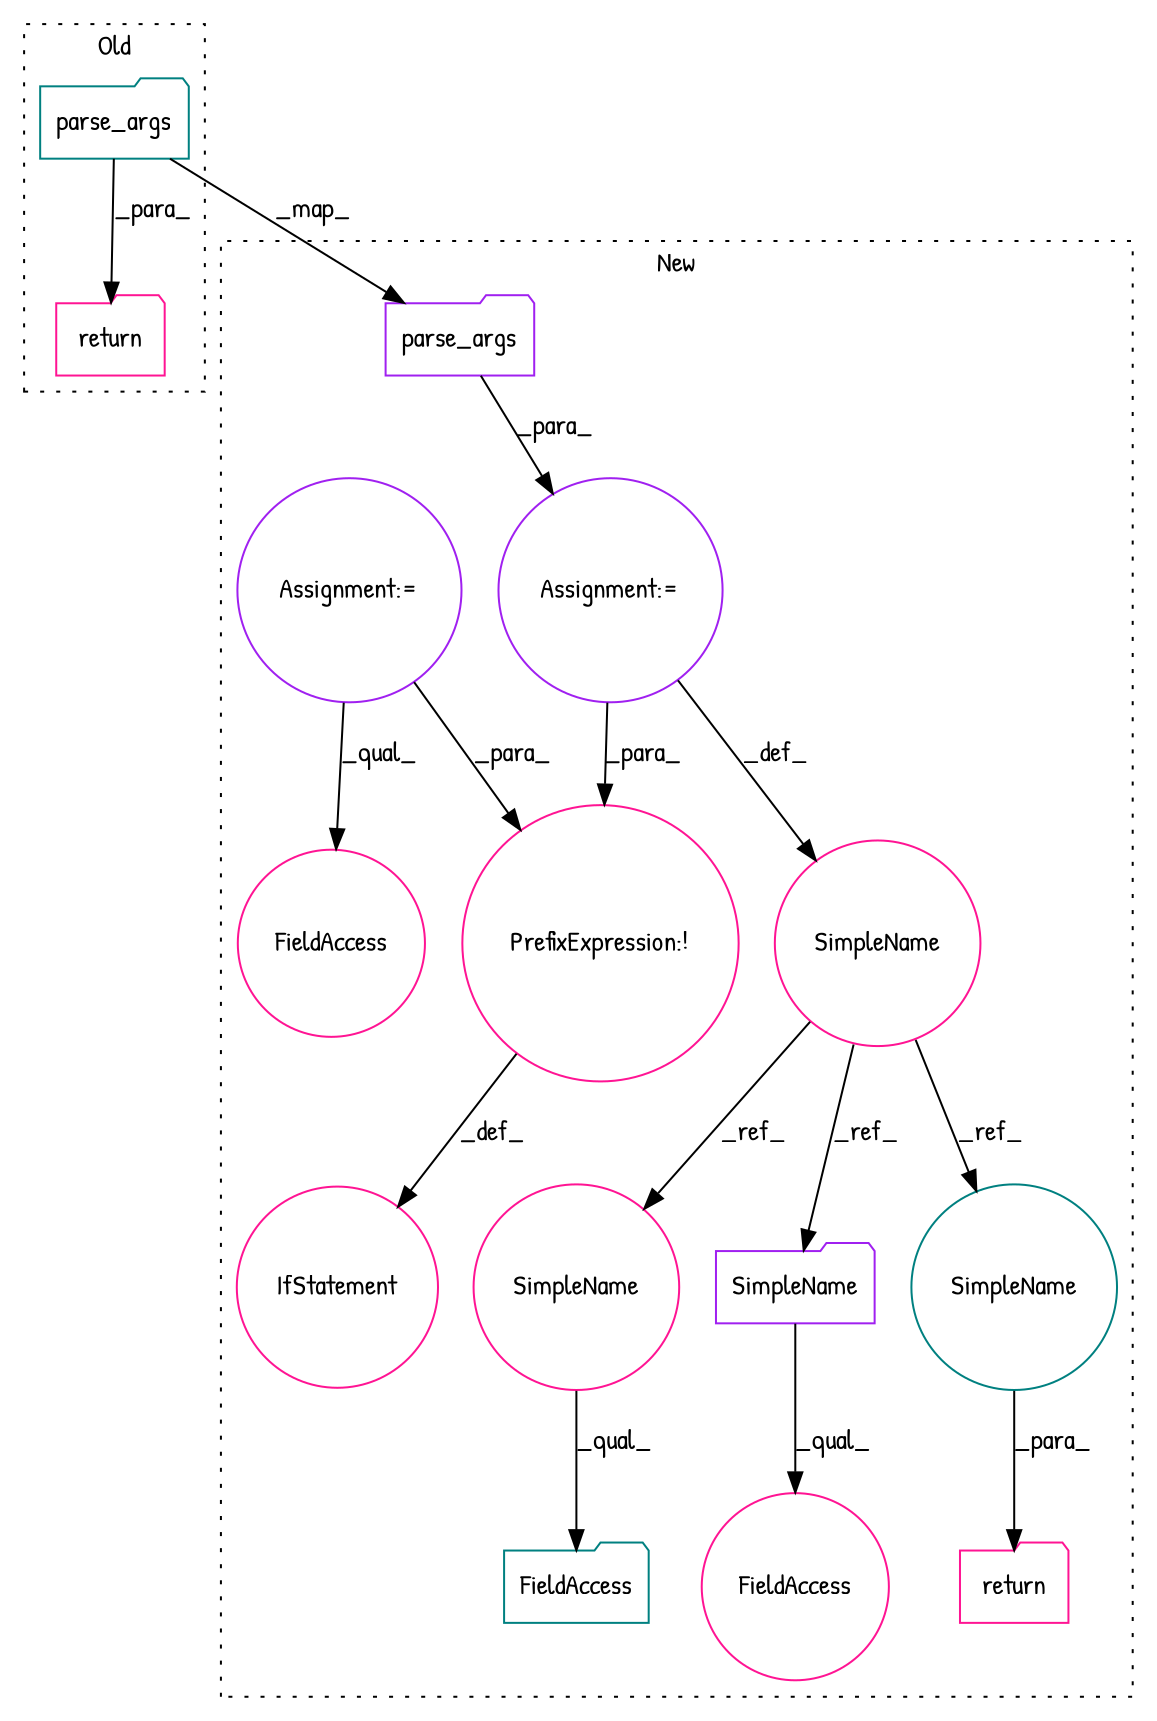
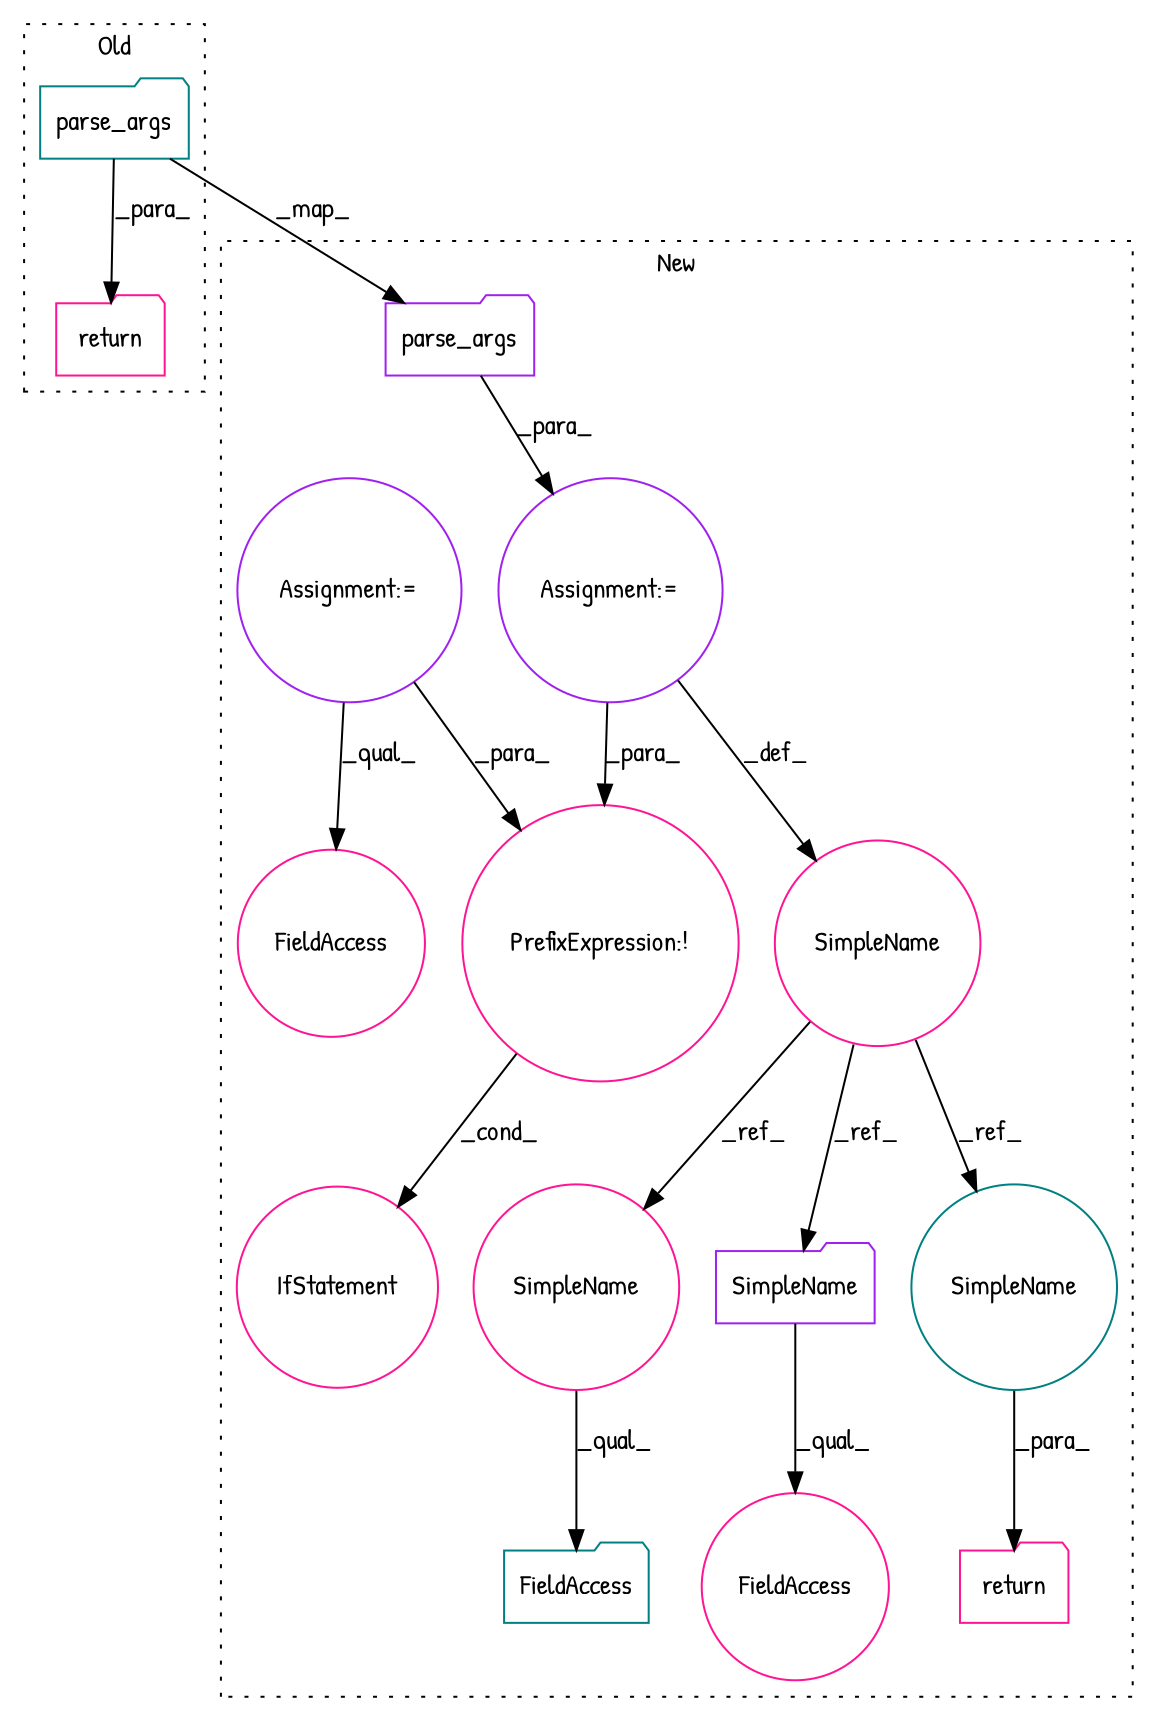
edge "PrefixExpression:!" -> "IfStatement": label "_def_" -> "_cond_"
